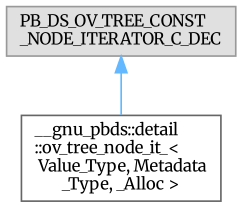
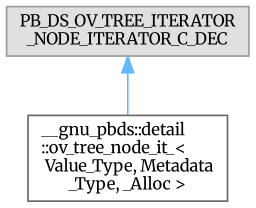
node "PB_DS_OV_TREE_CONST _NODE_ITERATOR_C_DEC": label "PB_DS_OV_TREE_CONST _NODE_ITERATOR_C_DEC" -> "PB_DS_OV_TREE_ITERATOR _NODE_ITERATOR_C_DEC"
